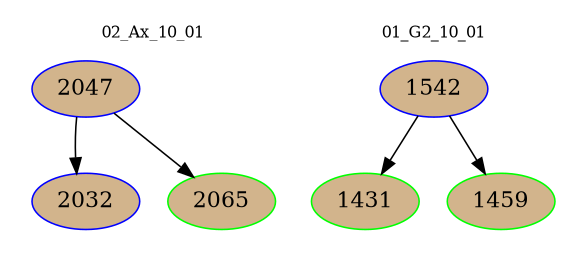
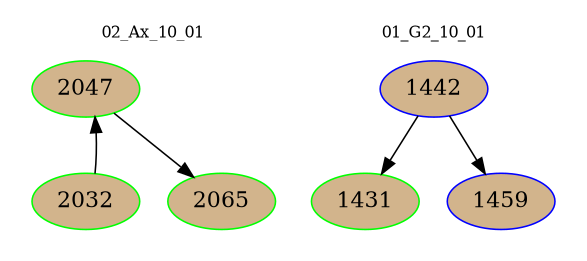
node "2047": color blue -> green
node "1542": label "1542" -> "1442"
edge "2047" -> "2032": reversed
node "2032": color blue -> green
node "1459": color green -> blue
